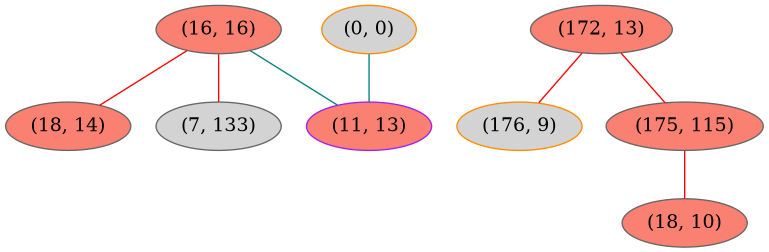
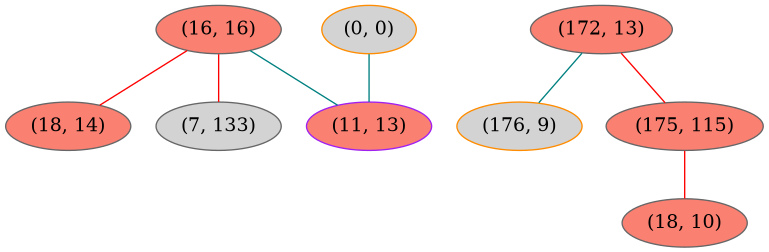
edge "(172, 13)" -- "(176, 9)": color red -> teal
